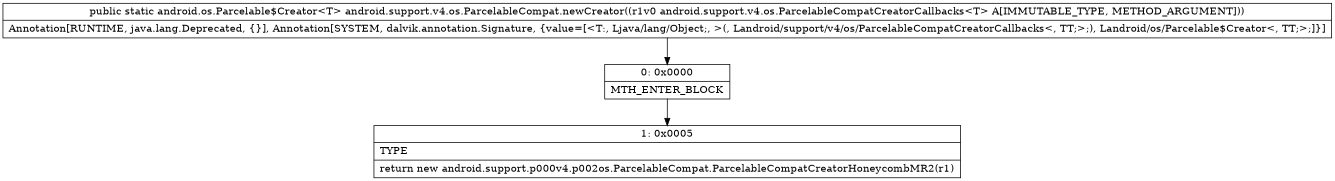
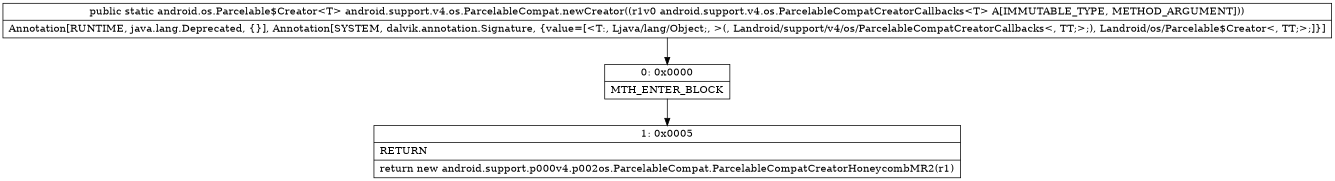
node "1: 0x0005": text "TYPE" -> "RETURN"
